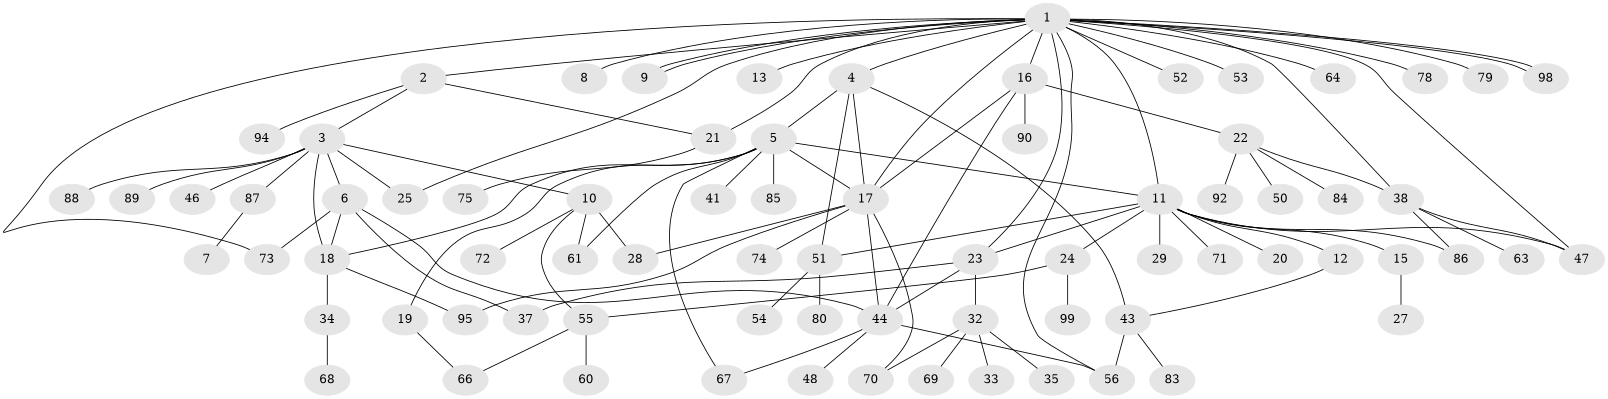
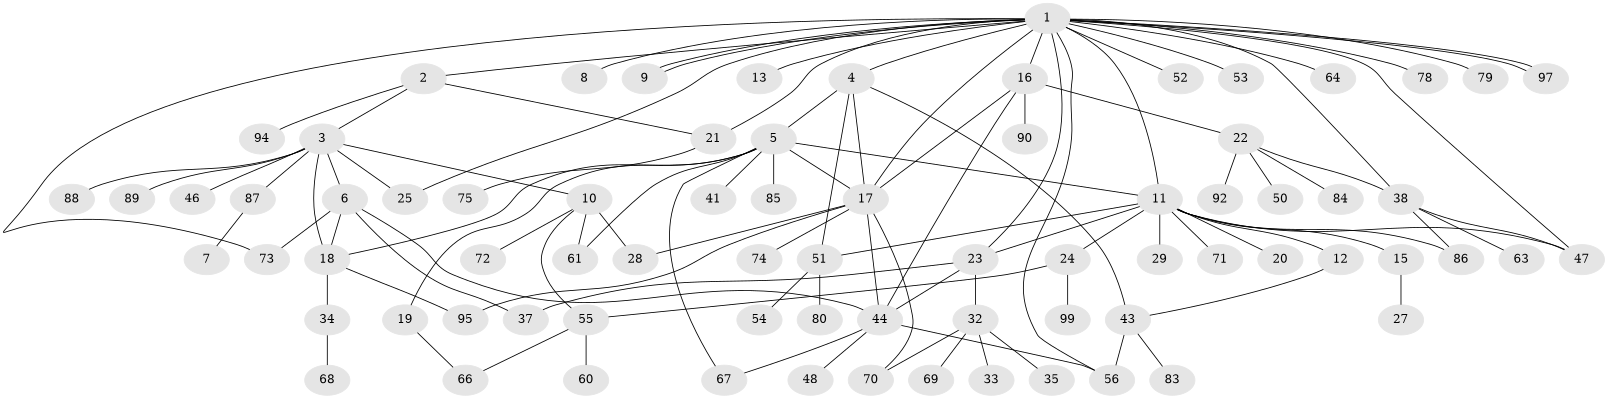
node "98": label "98" -> "97"
